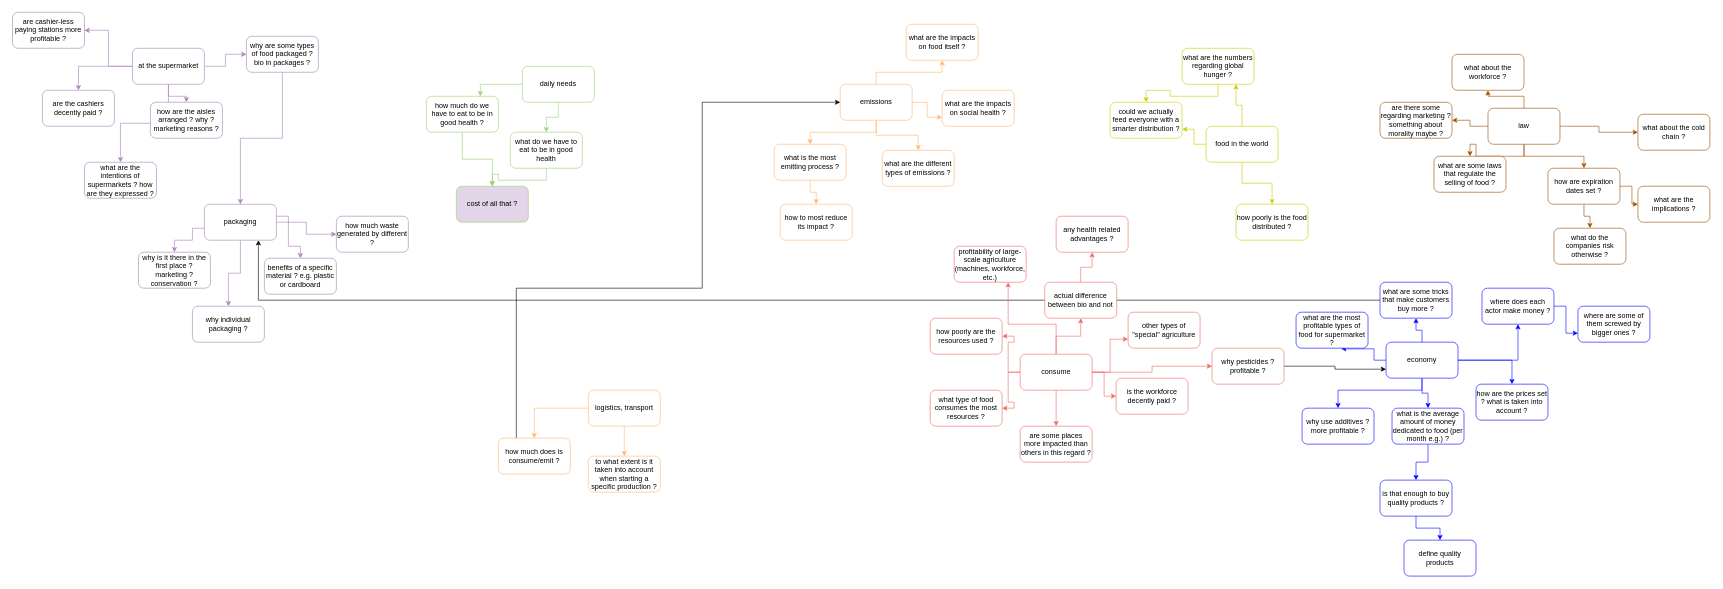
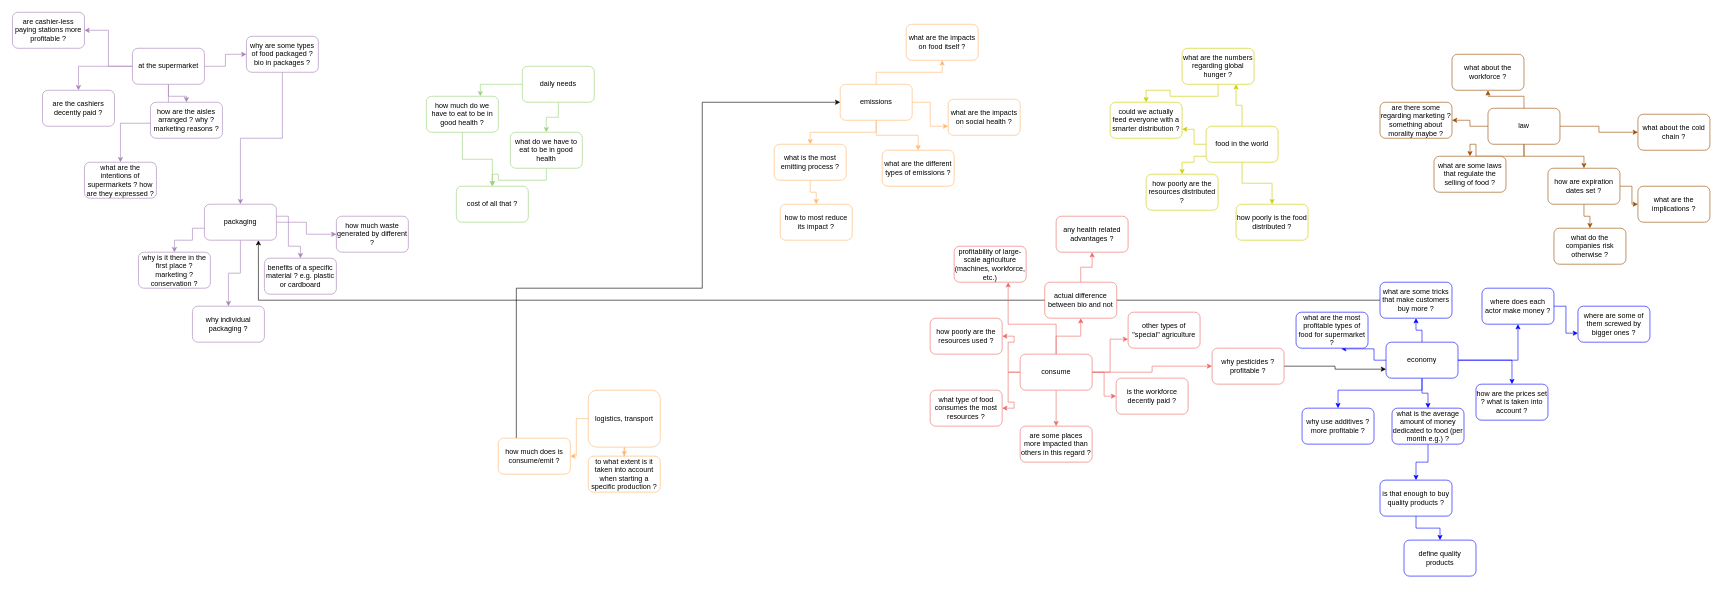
node "what are the impacts on social health ?": moved (978, 108) -> (984, 117)
edge "food in the world" -> "how poorly are the resources distributed ?": added
node "how poorly are the resources distributed ?": added
node "cost of all that ?": fillcolor #e1d5e7 -> #ffffff
node "logistics, transport": size 72x36 -> 72x57
